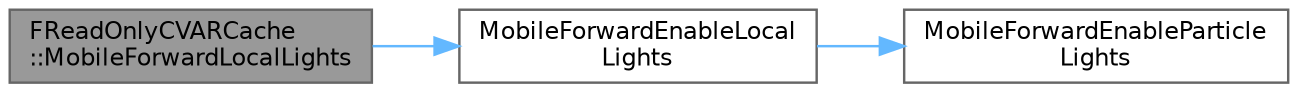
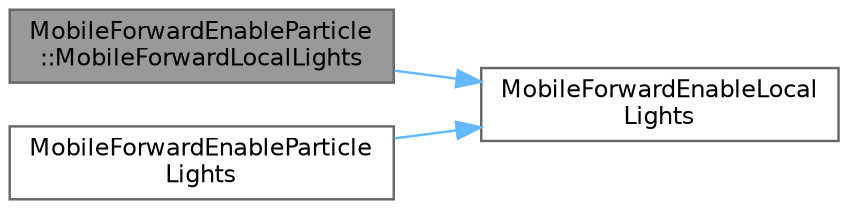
node "FReadOnlyCVARCache ::MobileForwardLocalLights": label "FReadOnlyCVARCache ::MobileForwardLocalLights" -> "MobileForwardEnableParticle ::MobileForwardLocalLights"
edge "MobileForwardEnableLocal Lights" -> "MobileForwardEnableParticle Lights": reversed
